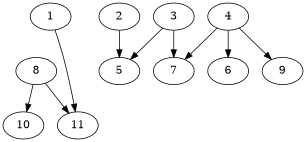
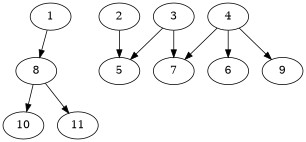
edge "1" -> "11": now "1" -> "8"
